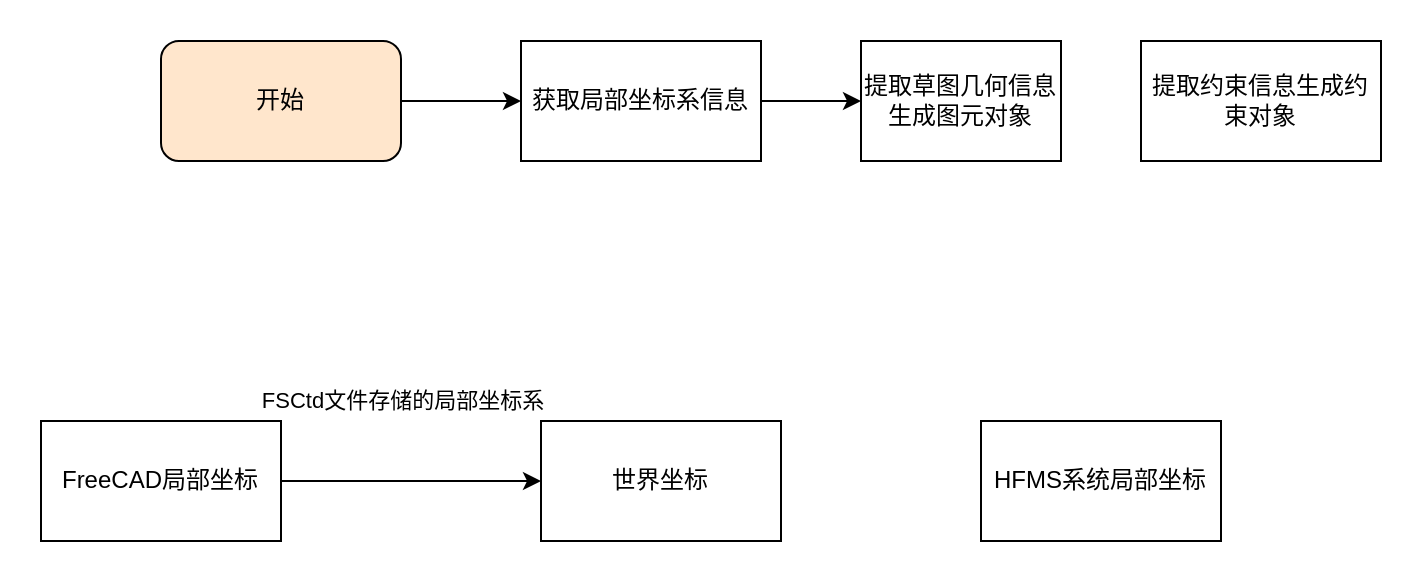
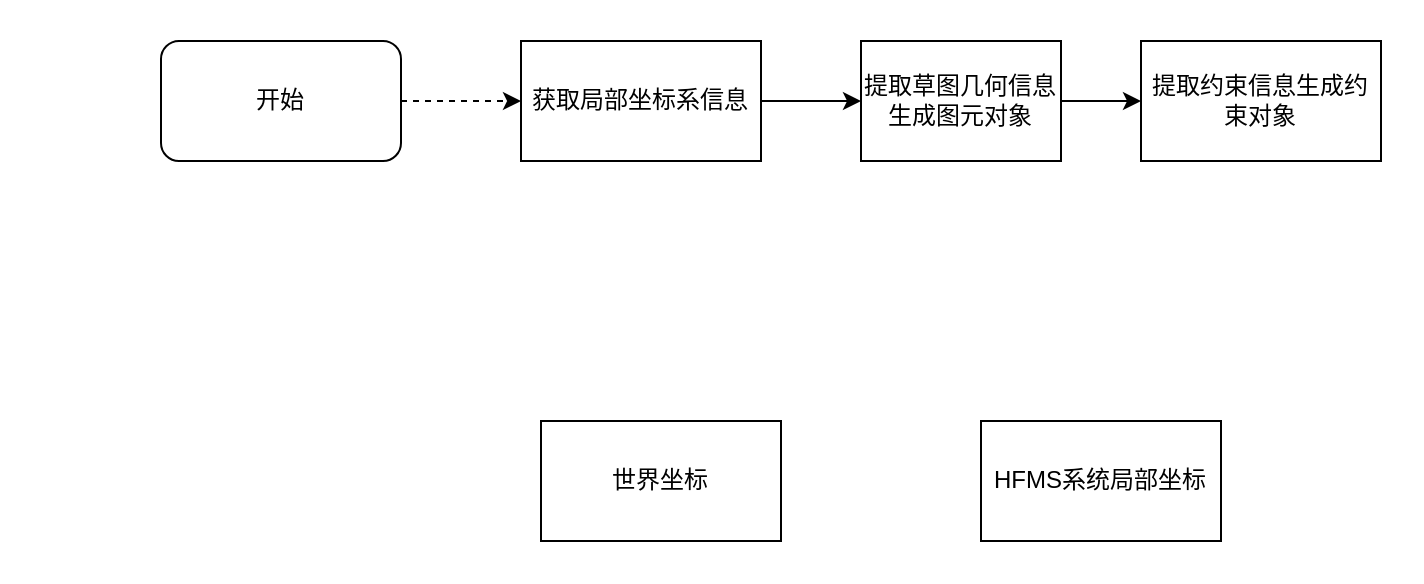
node "开始": fillcolor #ffe6cc -> #ffffff
edge "开始" -> "获取局部坐标系信息": style solid -> dashed
edge "提取草图几何信息 生成图元对象" -> "提取约束信息生成约束对象": added
node "FreeCAD局部坐标": removed
edge "FreeCAD局部坐标" -> "世界坐标": removed, label "FSCtd文件存储的局部坐标系"
